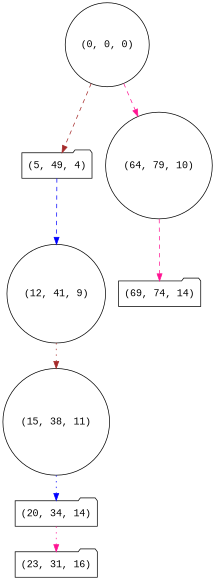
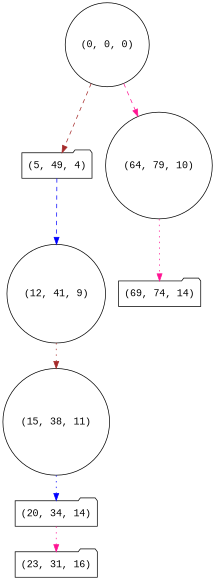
edge "(64, 79, 10)" -> "(69, 74, 14)": style dashed -> dotted
